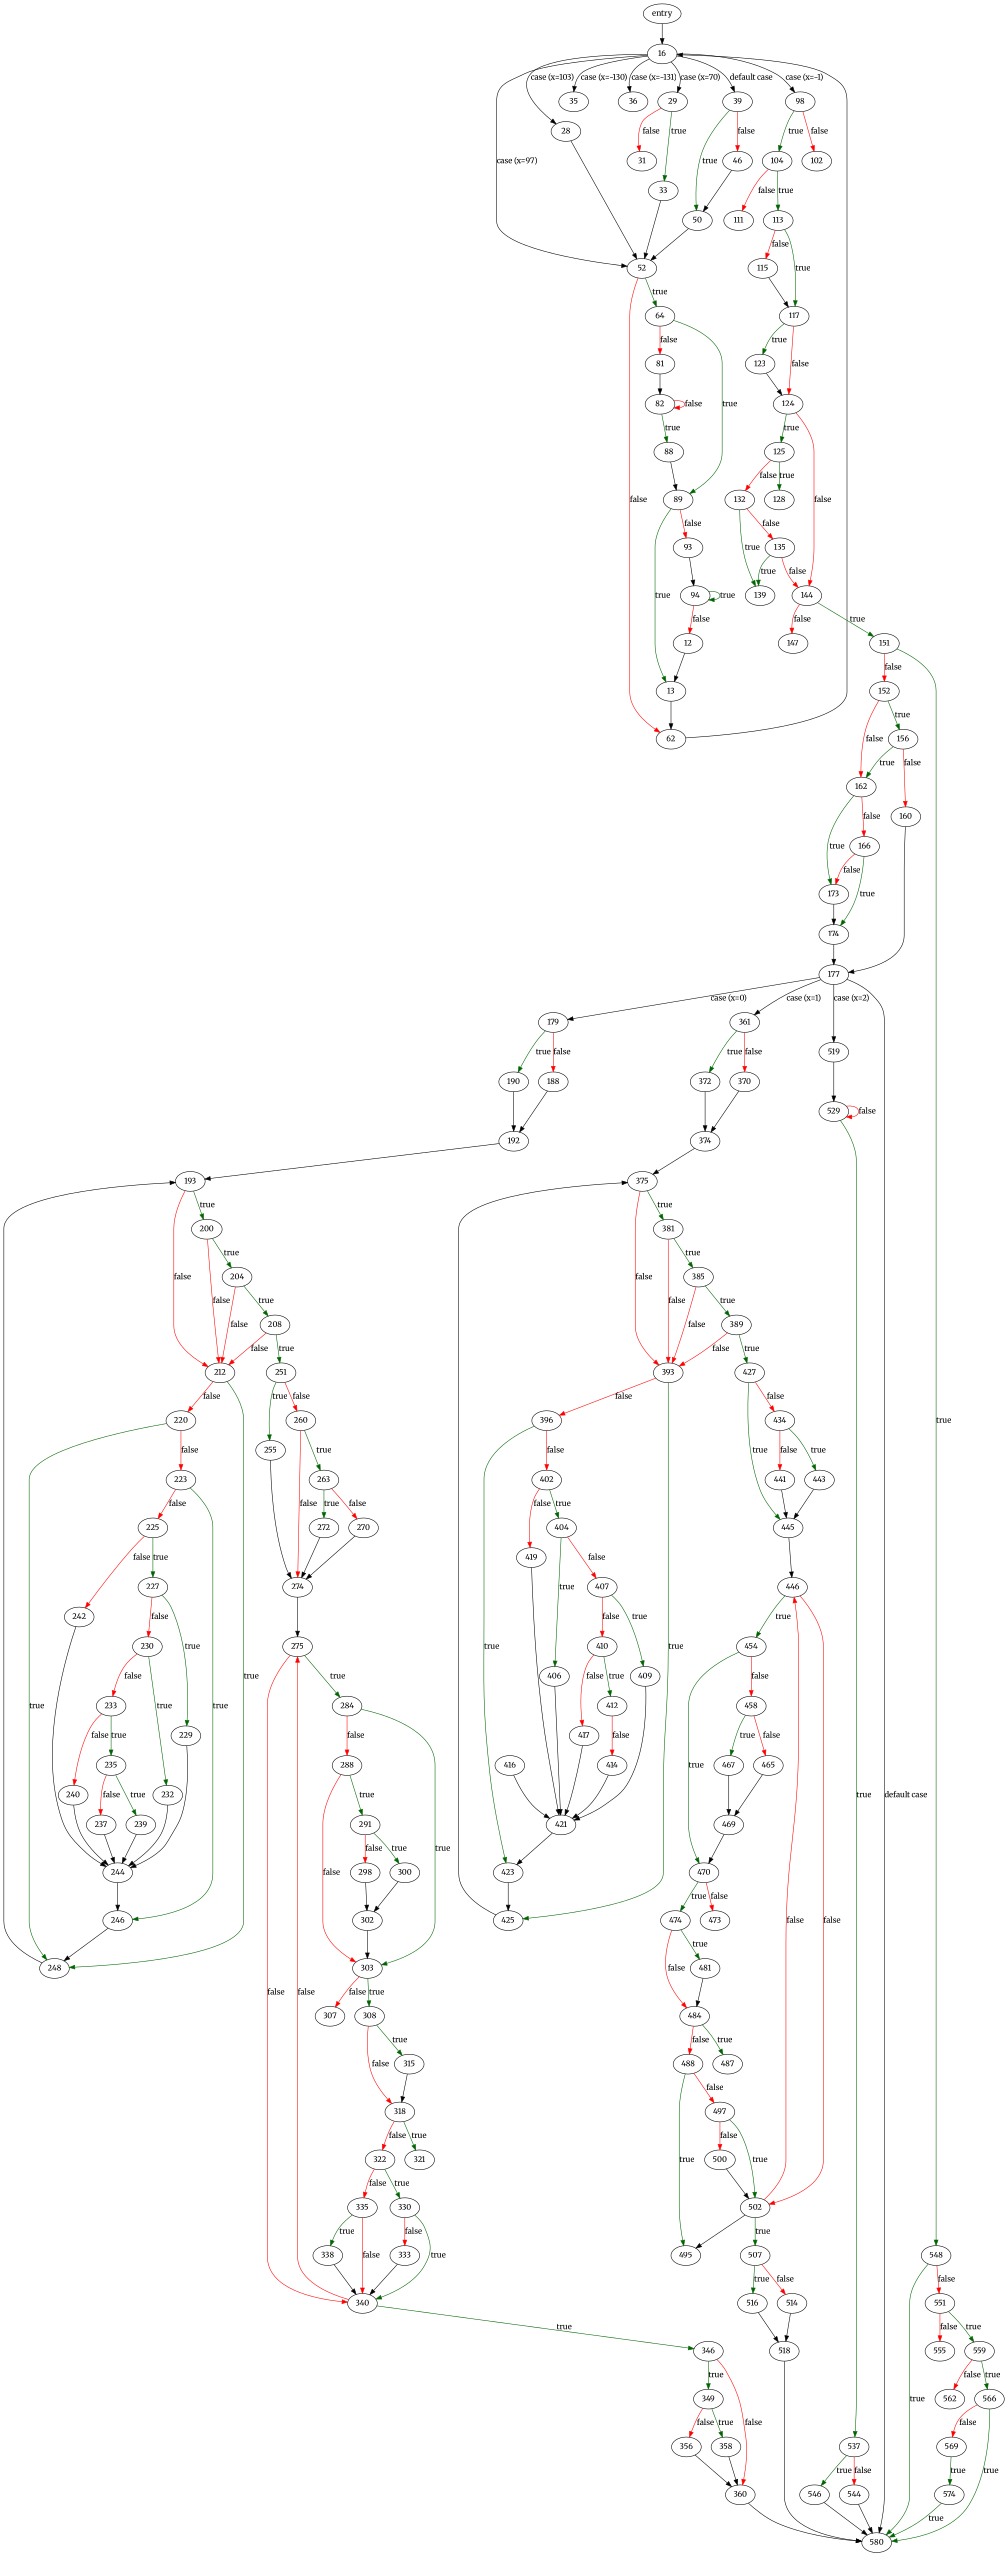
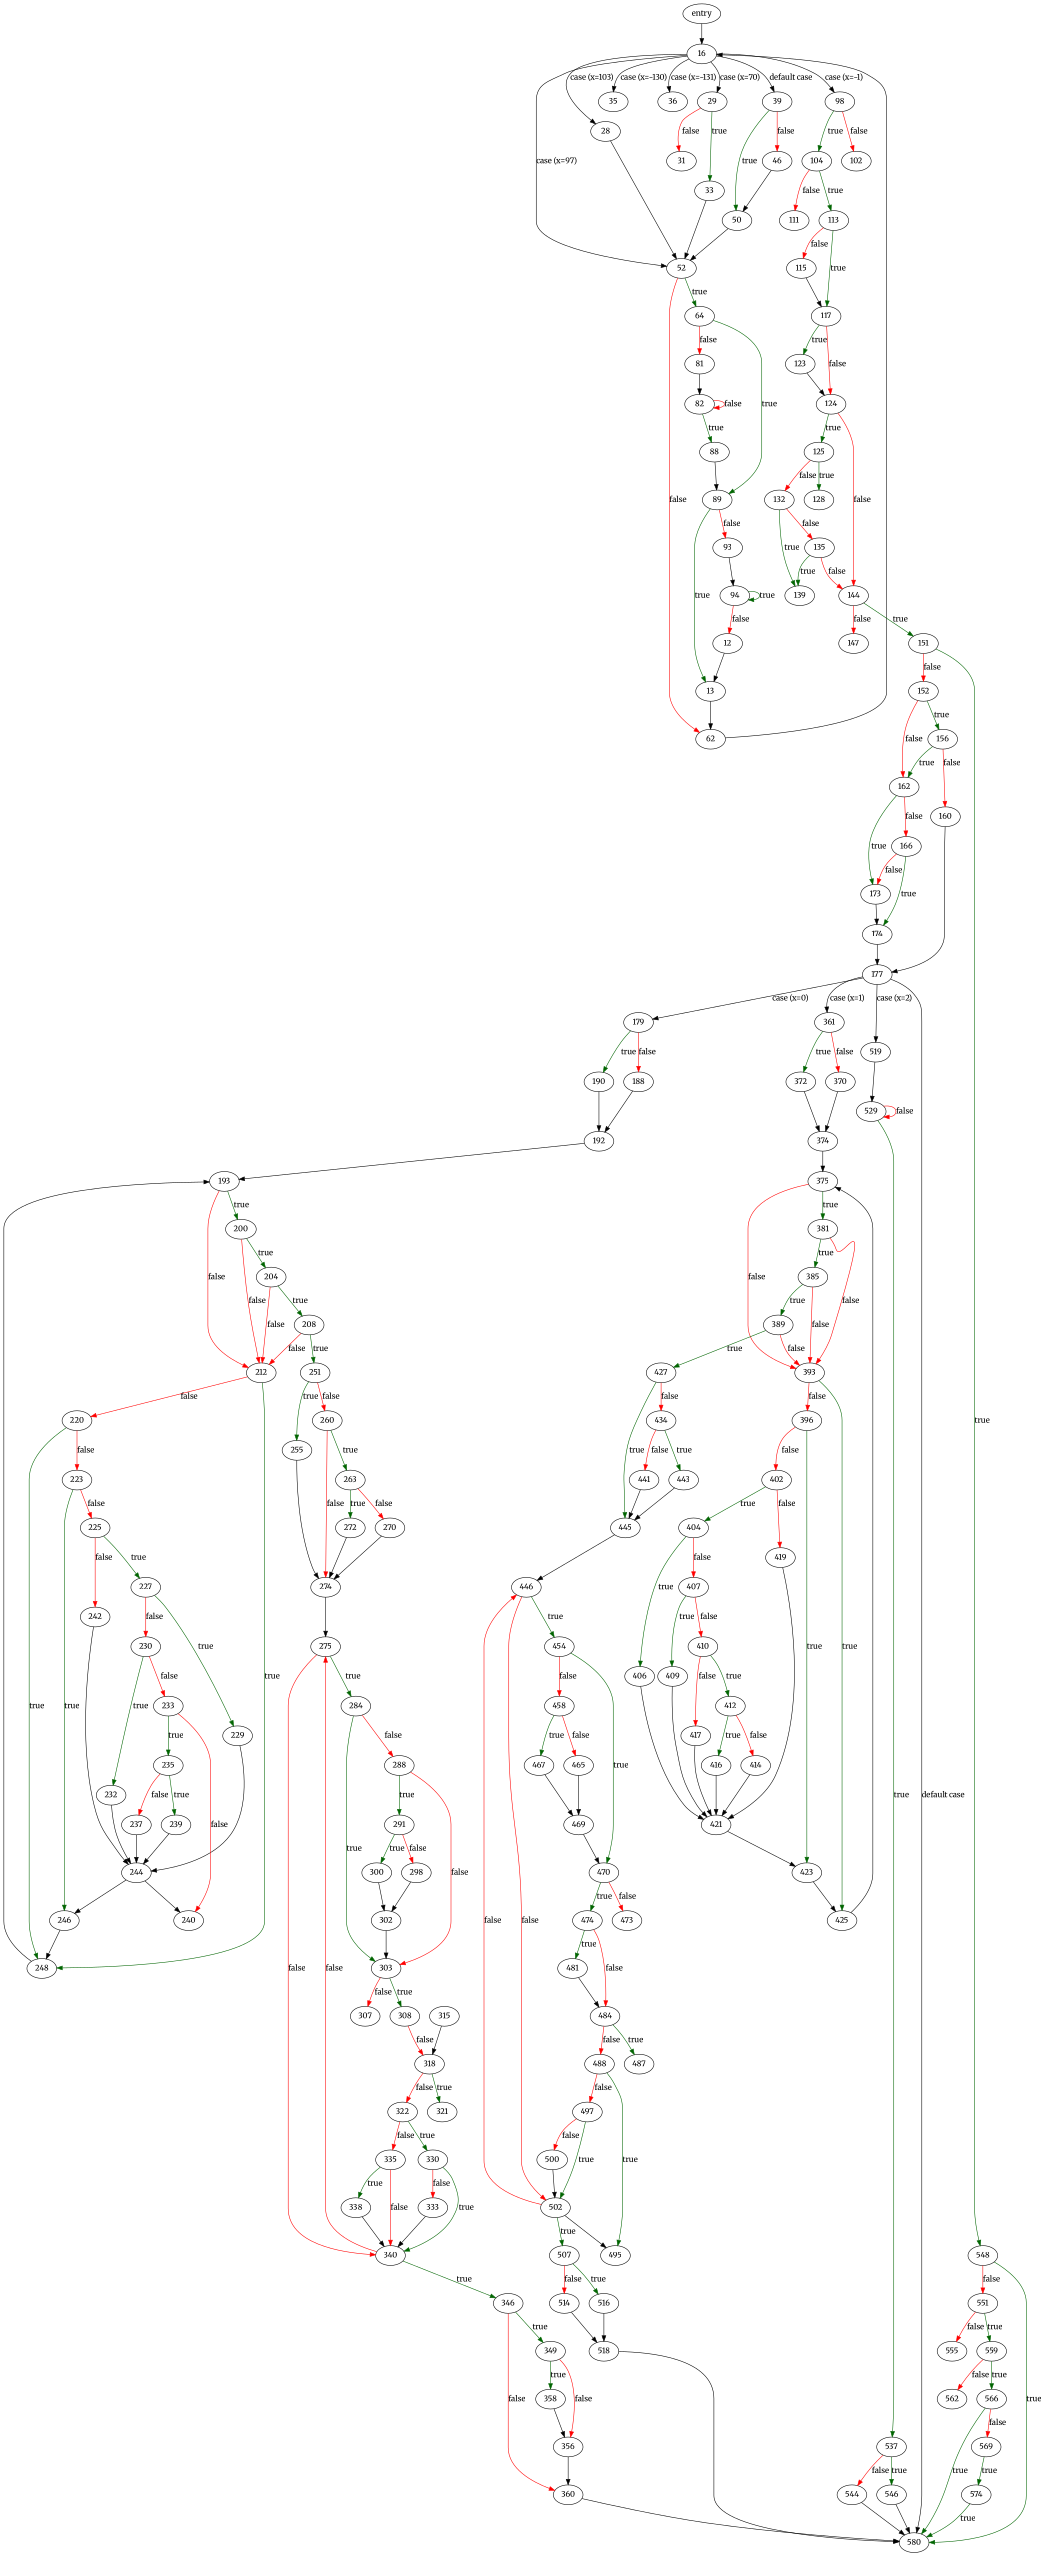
edge "412" -> "416": added, label "true"
edge "240" -> "244": reversed
edge "308" -> "315": removed, label "true"
edge "358" -> "360": now "358" -> "356"
